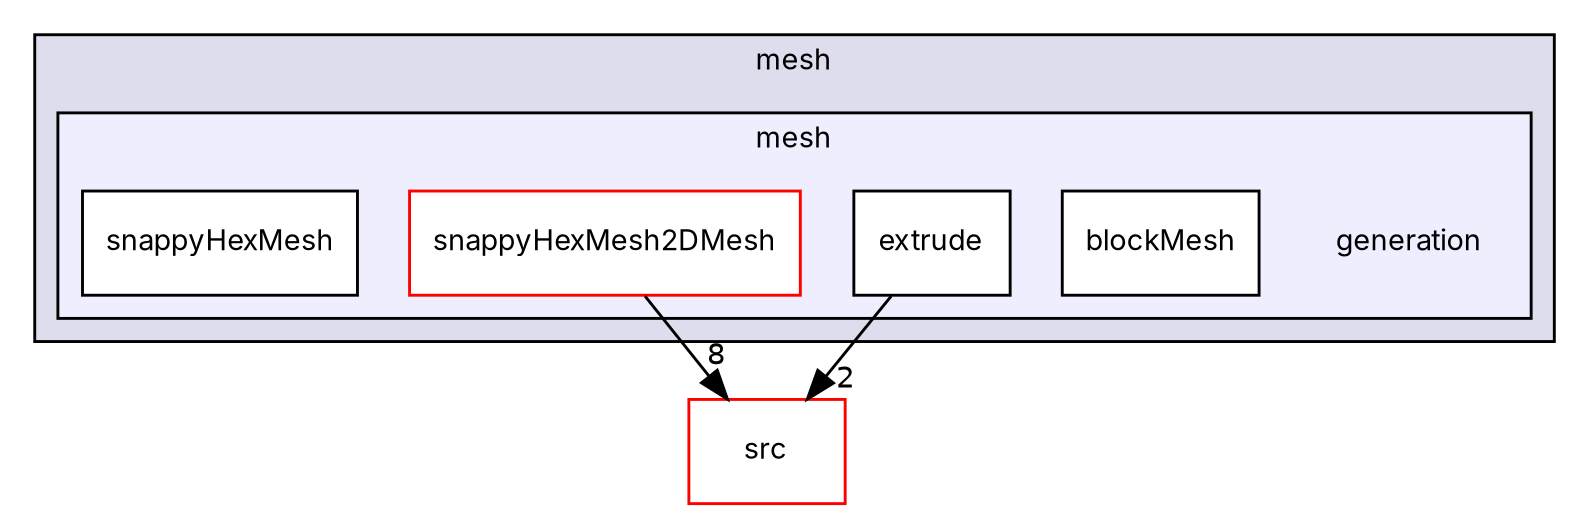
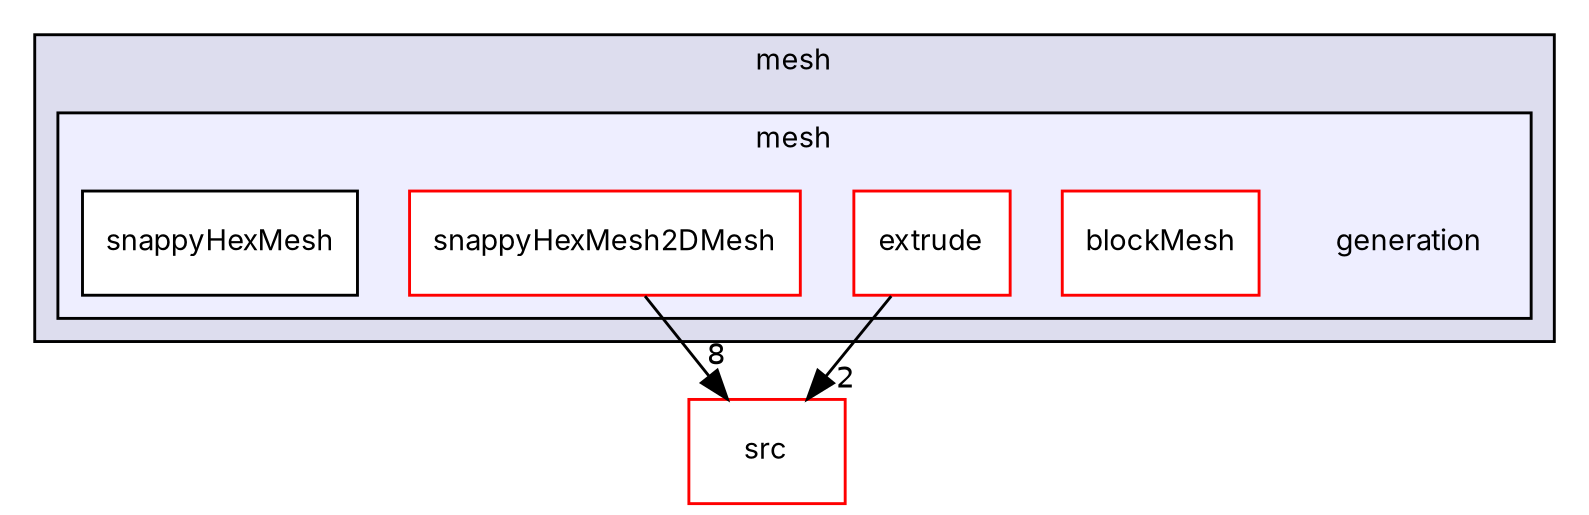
node "extrude": color black -> red
node "blockMesh": color black -> red
